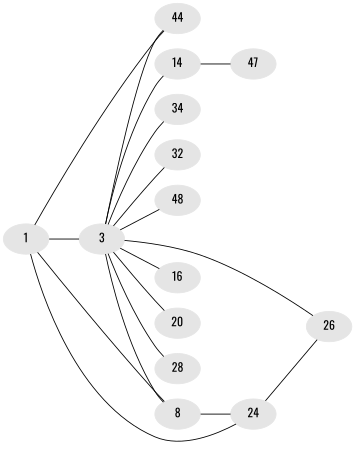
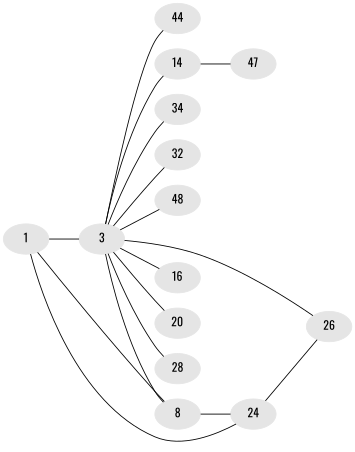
edge "44" -- "1": removed
